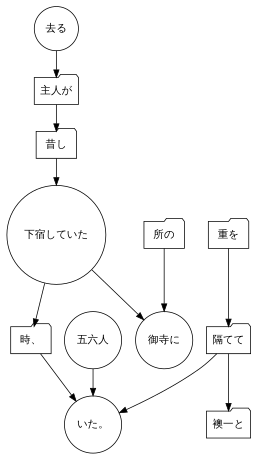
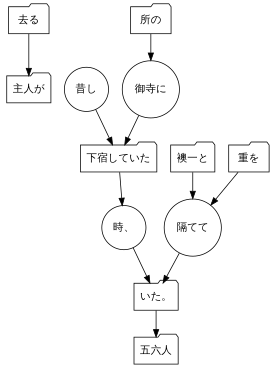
node "去る": shape circle -> folder
edge "主人が" -> "昔し": removed
node "昔し": shape folder -> circle
node "下宿していた": shape circle -> folder
edge "下宿していた" -> "御寺に": reversed
node "時、": shape folder -> circle
node "五六人": shape circle -> folder
node "隔てて": shape folder -> circle
edge "五六人" -> "いた。": reversed
edge "隔てて" -> "襖一と": reversed
node "いた。": shape circle -> folder
